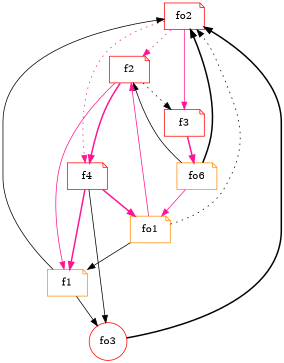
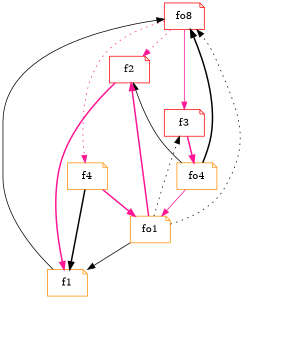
node "fo2": label "fo2" -> "fo8"
edge "f2" -> "f3": now "fo1" -> "f3"
edge "f2" -> "f4": removed
edge "fo1" -> "f2": style solid -> bold
edge "f2" -> "f1": style solid -> bold
node "f4": color red -> darkorange
node "fo6": label "fo6" -> "fo4"
edge "f4" -> "f1": color deeppink -> black
node "fo3": removed
